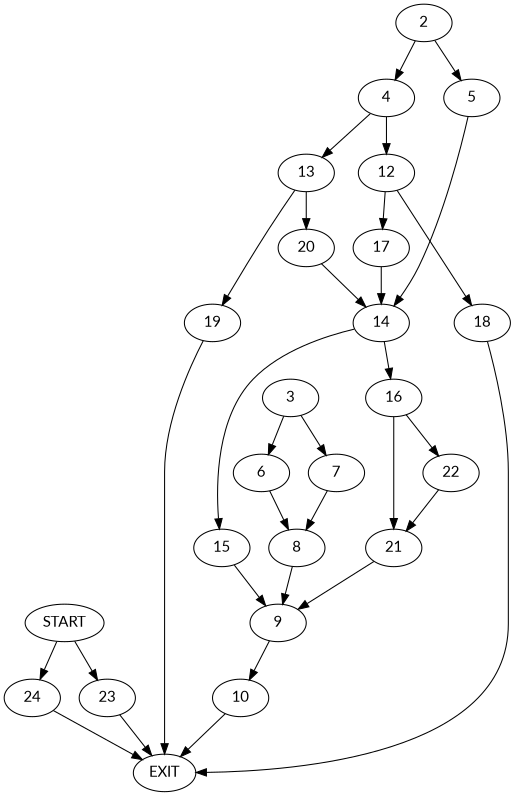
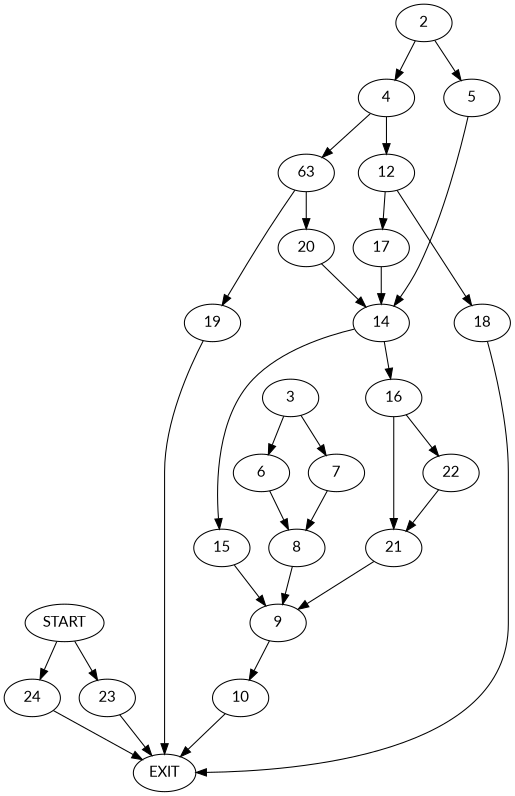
node "13": label "13" -> "63"
